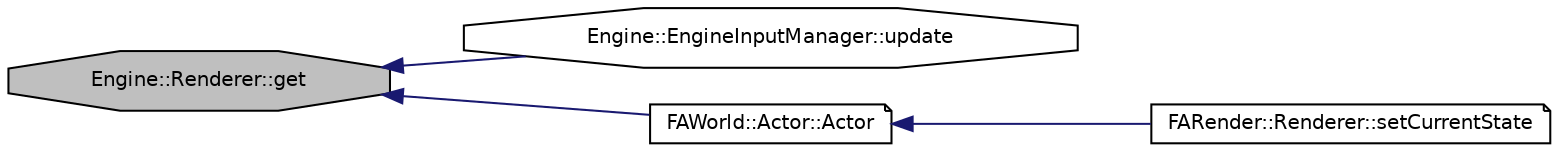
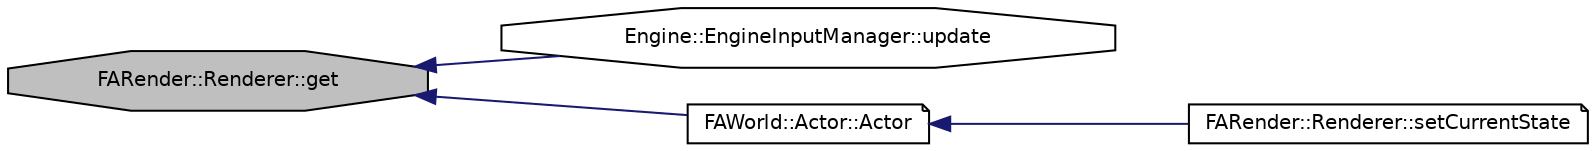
node "Engine::Renderer::get": label "Engine::Renderer::get" -> "FARender::Renderer::get"
